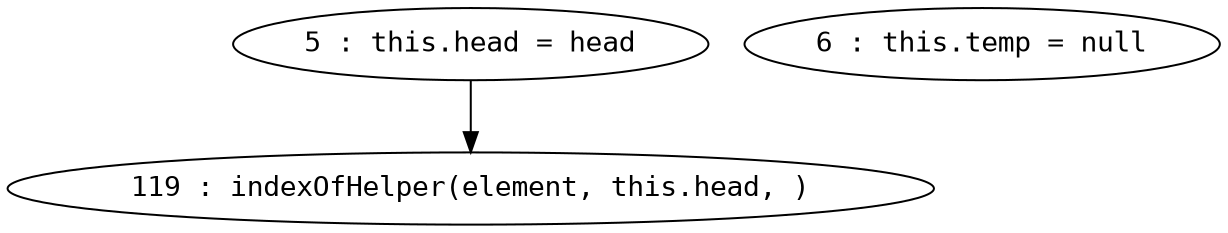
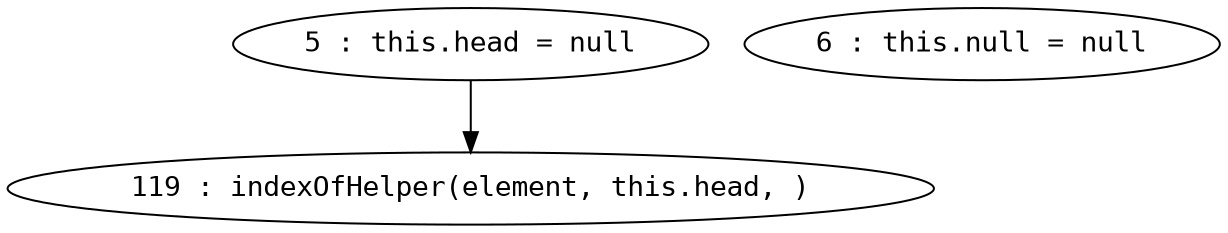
node "5 : this.head = head": label "5 : this.head = head" -> "5 : this.head = null"
node "6 : this.temp = null": label "6 : this.temp = null" -> "6 : this.null = null"
